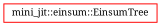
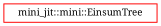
node "mini_jit::einsum::EinsumTree": label "mini_jit::einsum::EinsumTree" -> "mini_jit::mini::EinsumTree"
